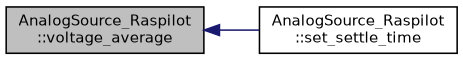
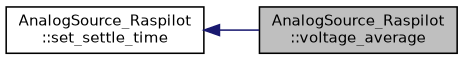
edge "AnalogSource_Raspilot ::set_settle_time" -> "AnalogSource_Raspilot ::voltage_average": reversed
